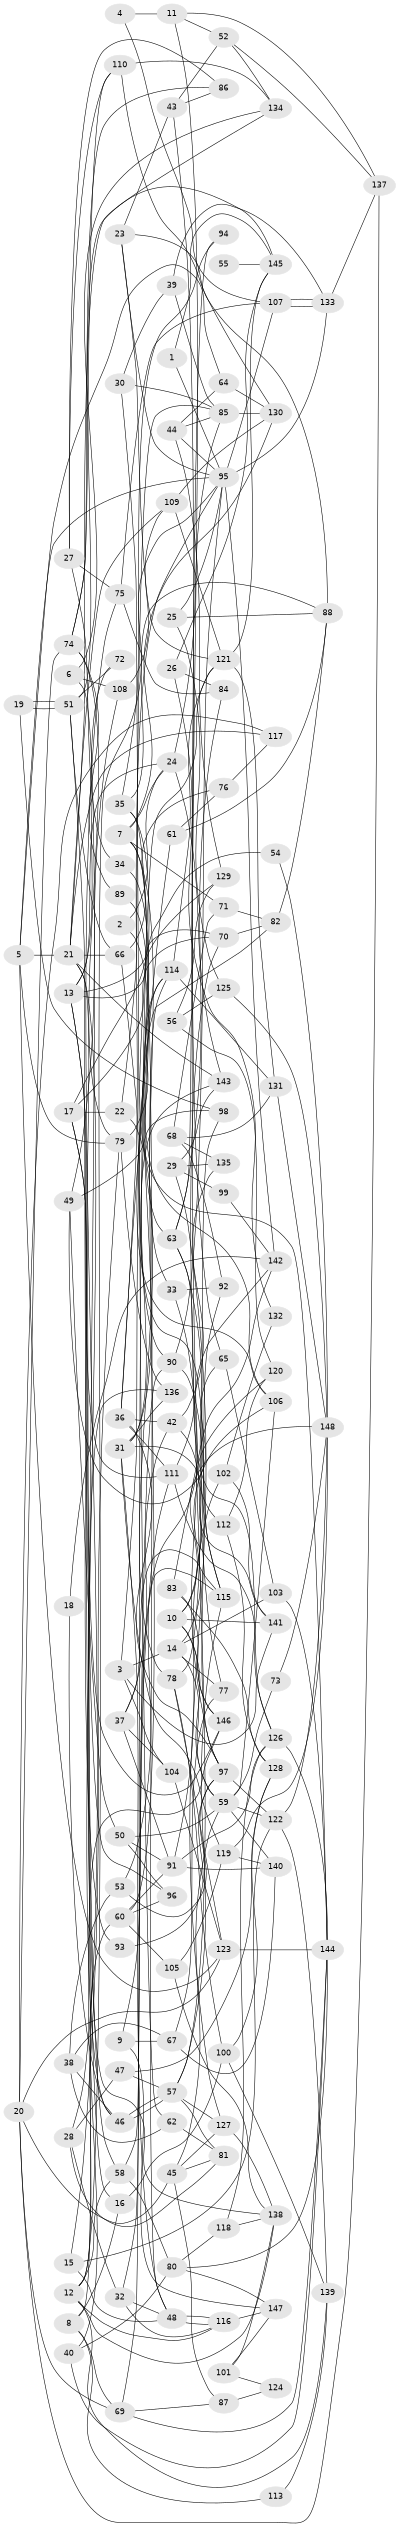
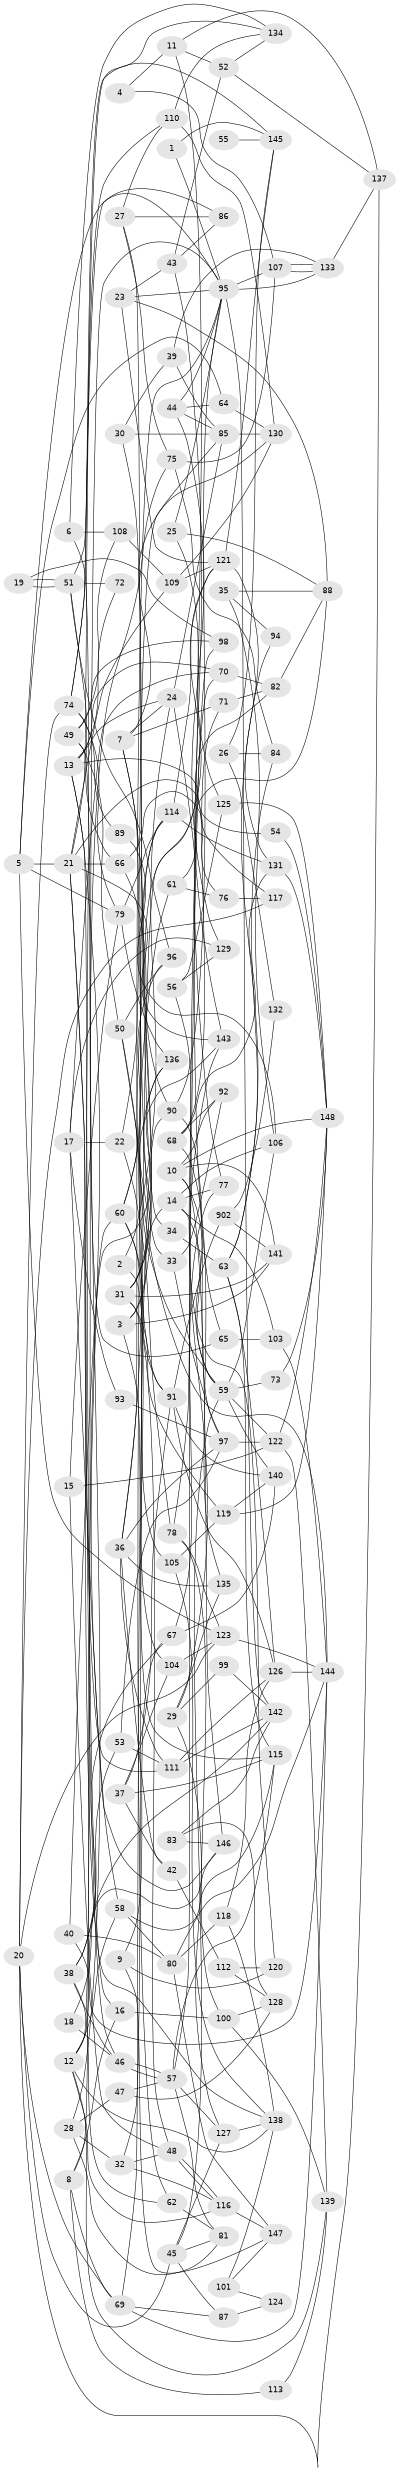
edge "135" -- "42": now "135" -- "36"
node "102": label "102" -> "902"
edge "35" -- "48": removed
